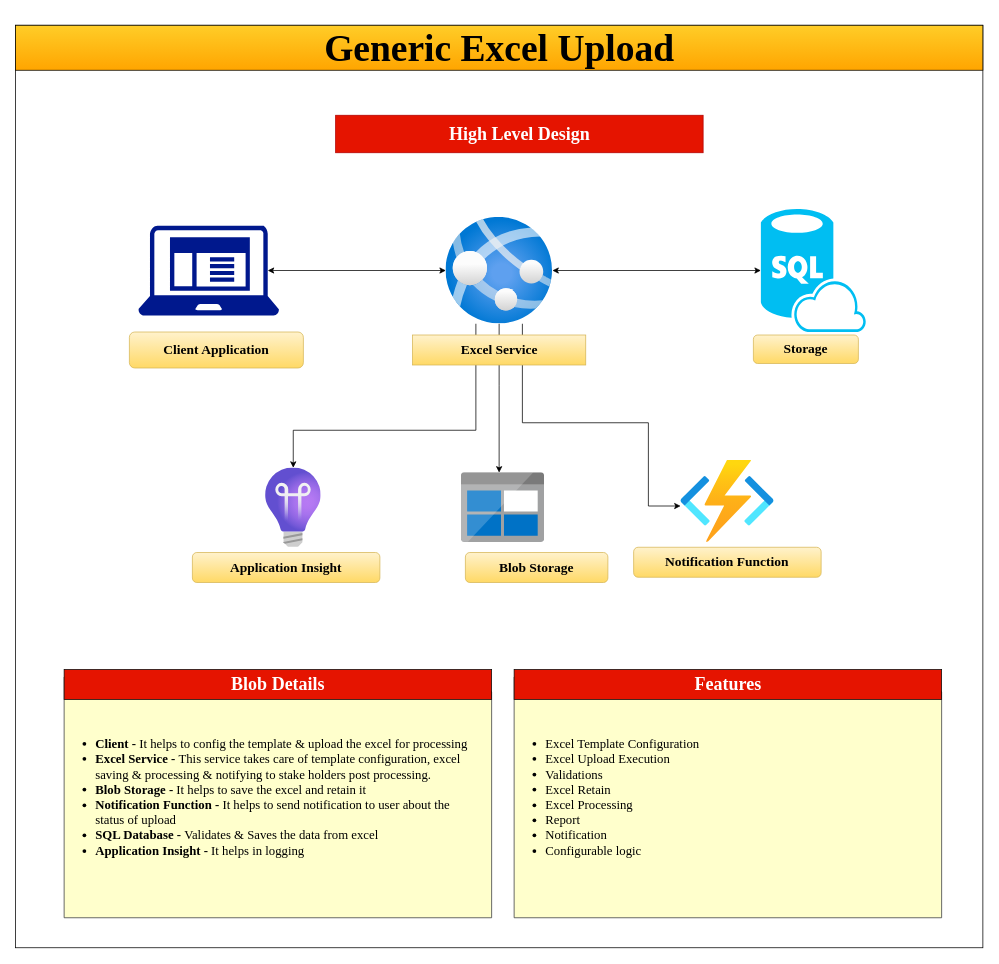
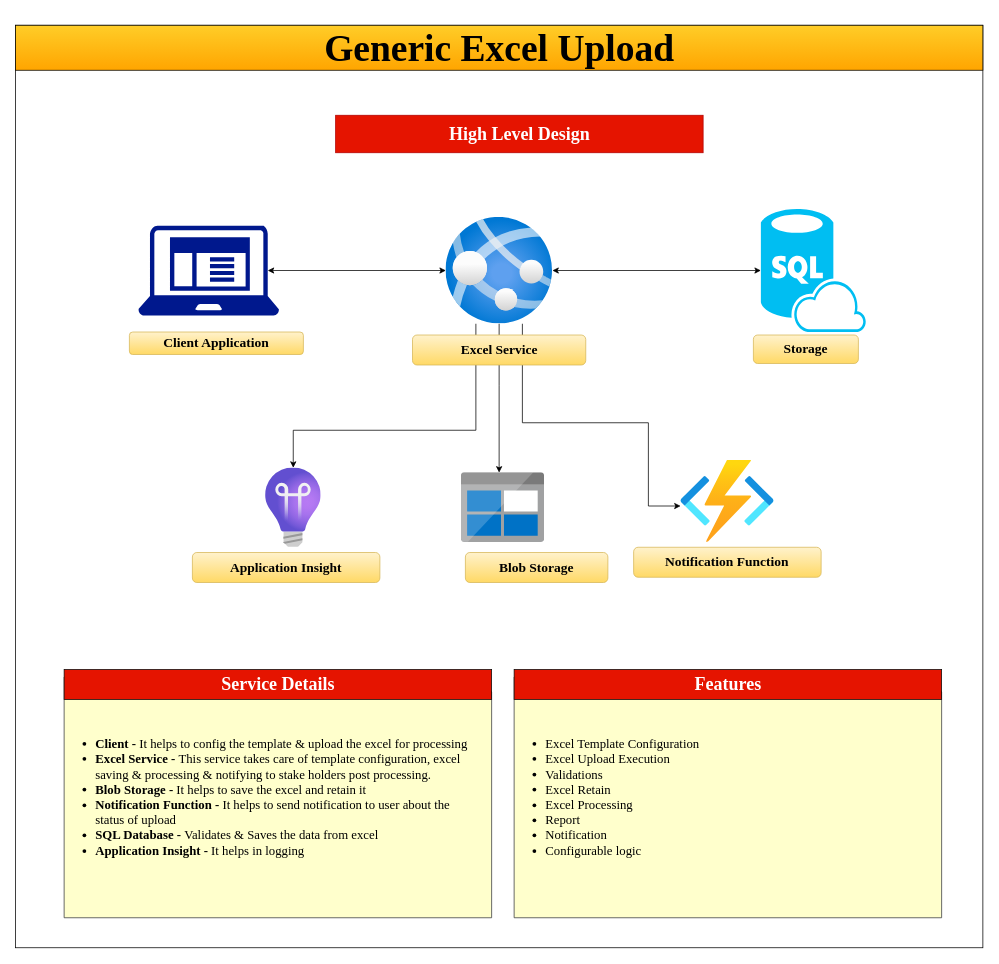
node "Client Application": size 174x36 -> 174x23
node "Excel Service": shape rectangle -> rounded rectangle
node "Blob Details": label "Blob Details" -> "Service Details"
